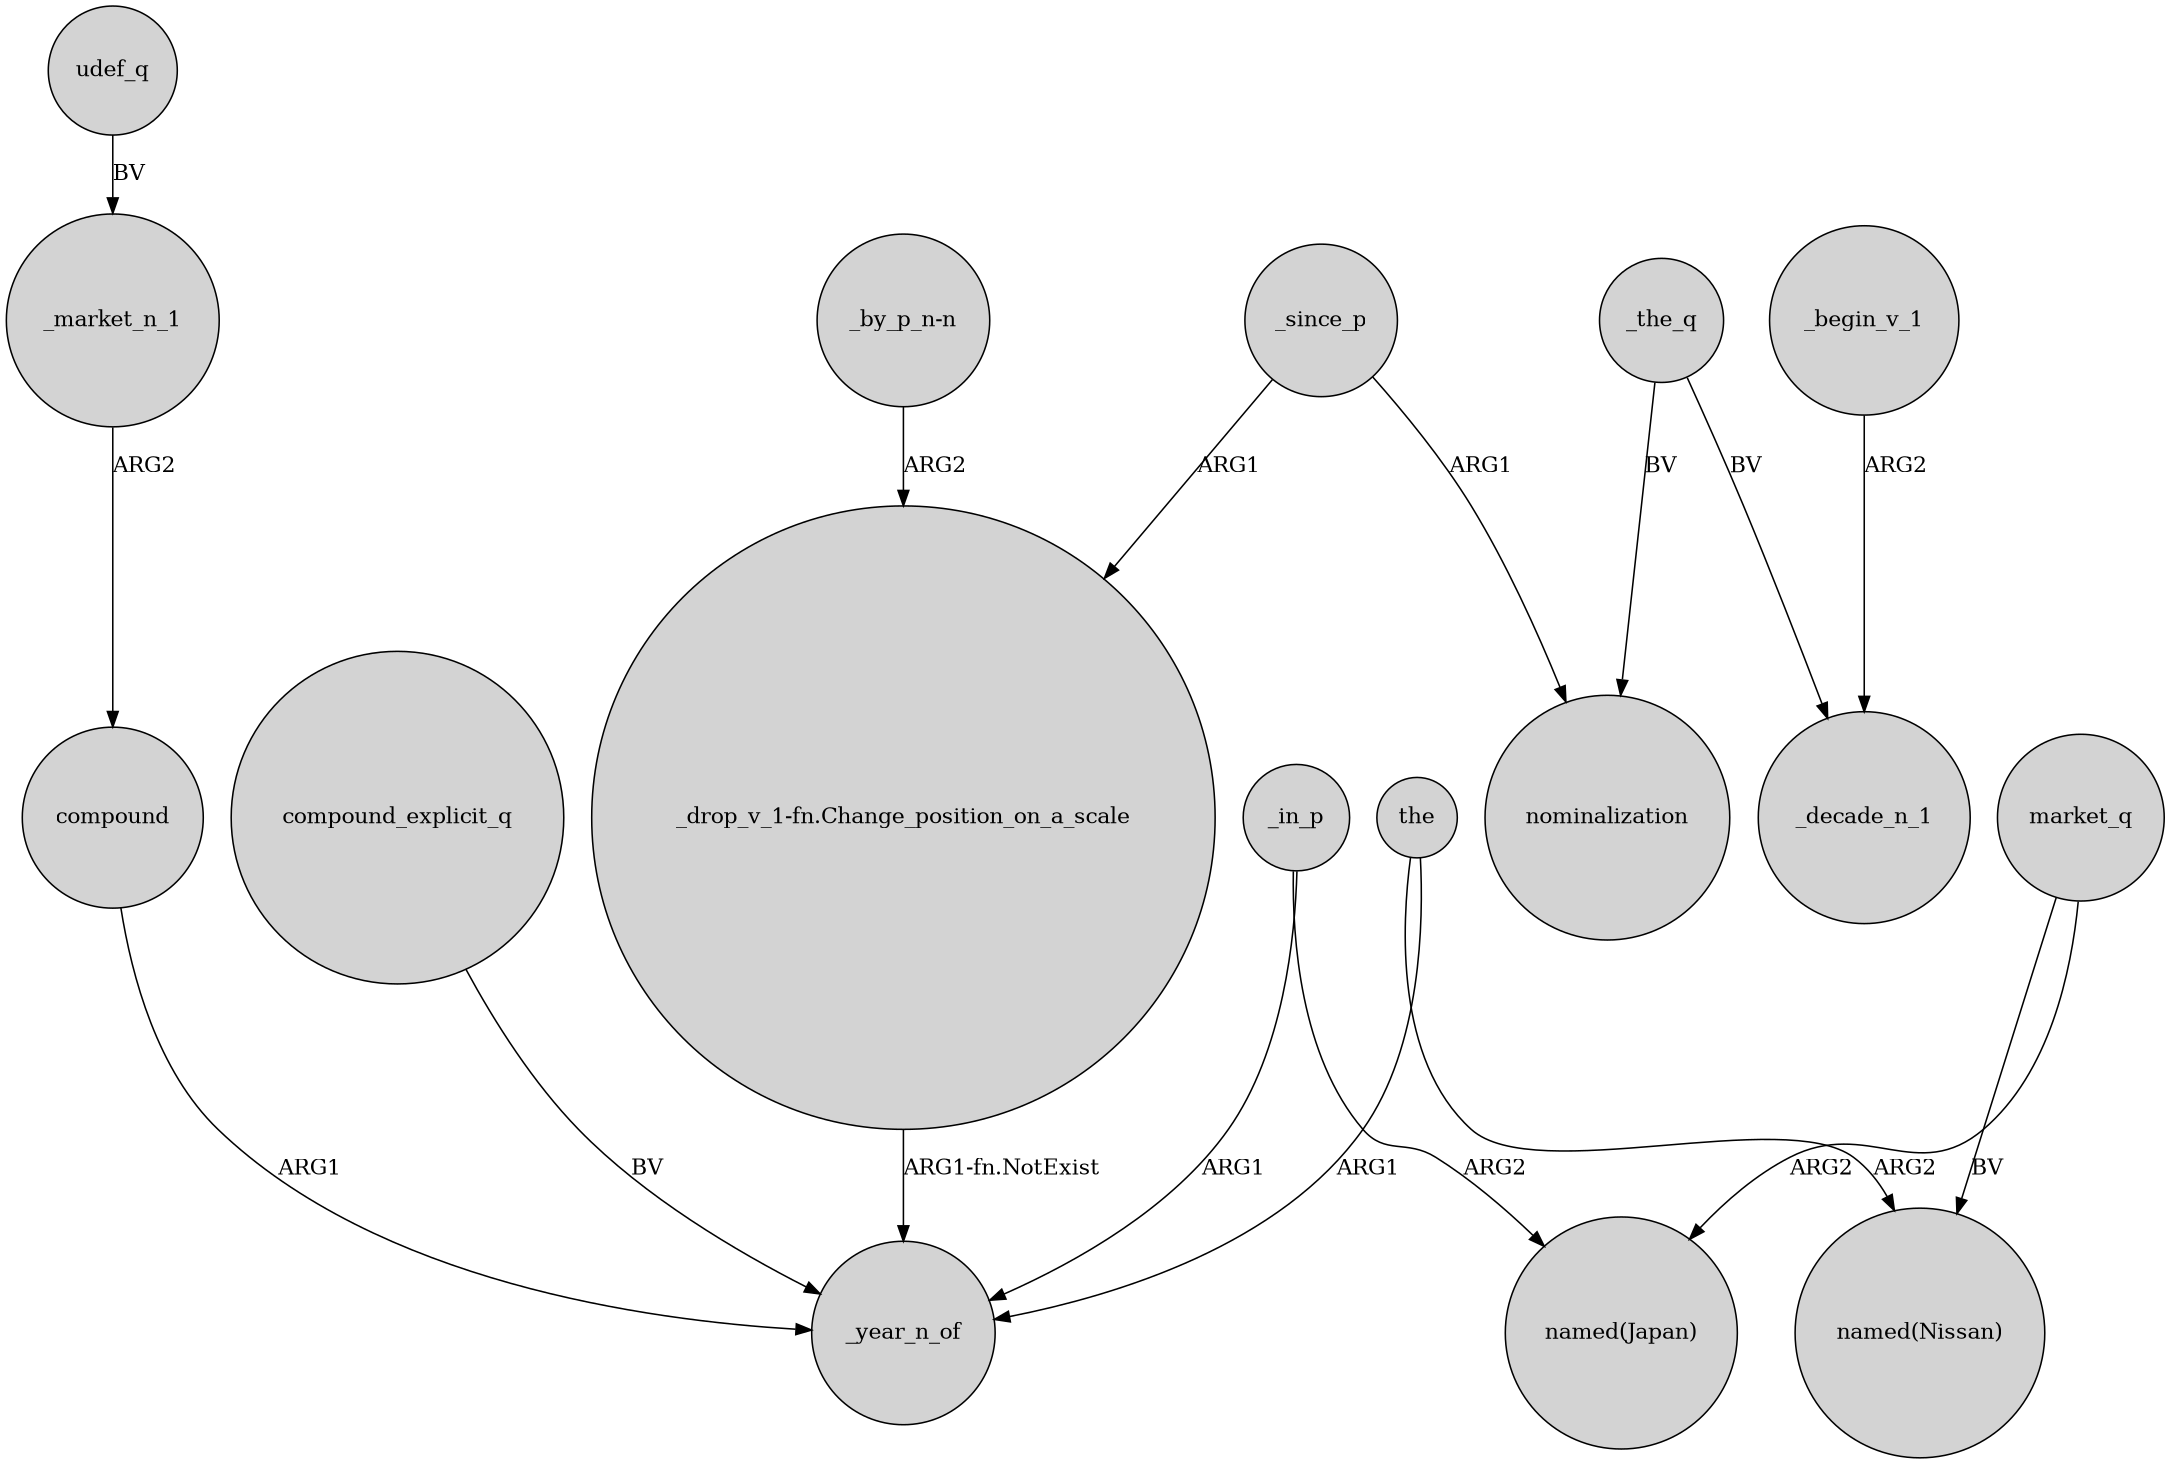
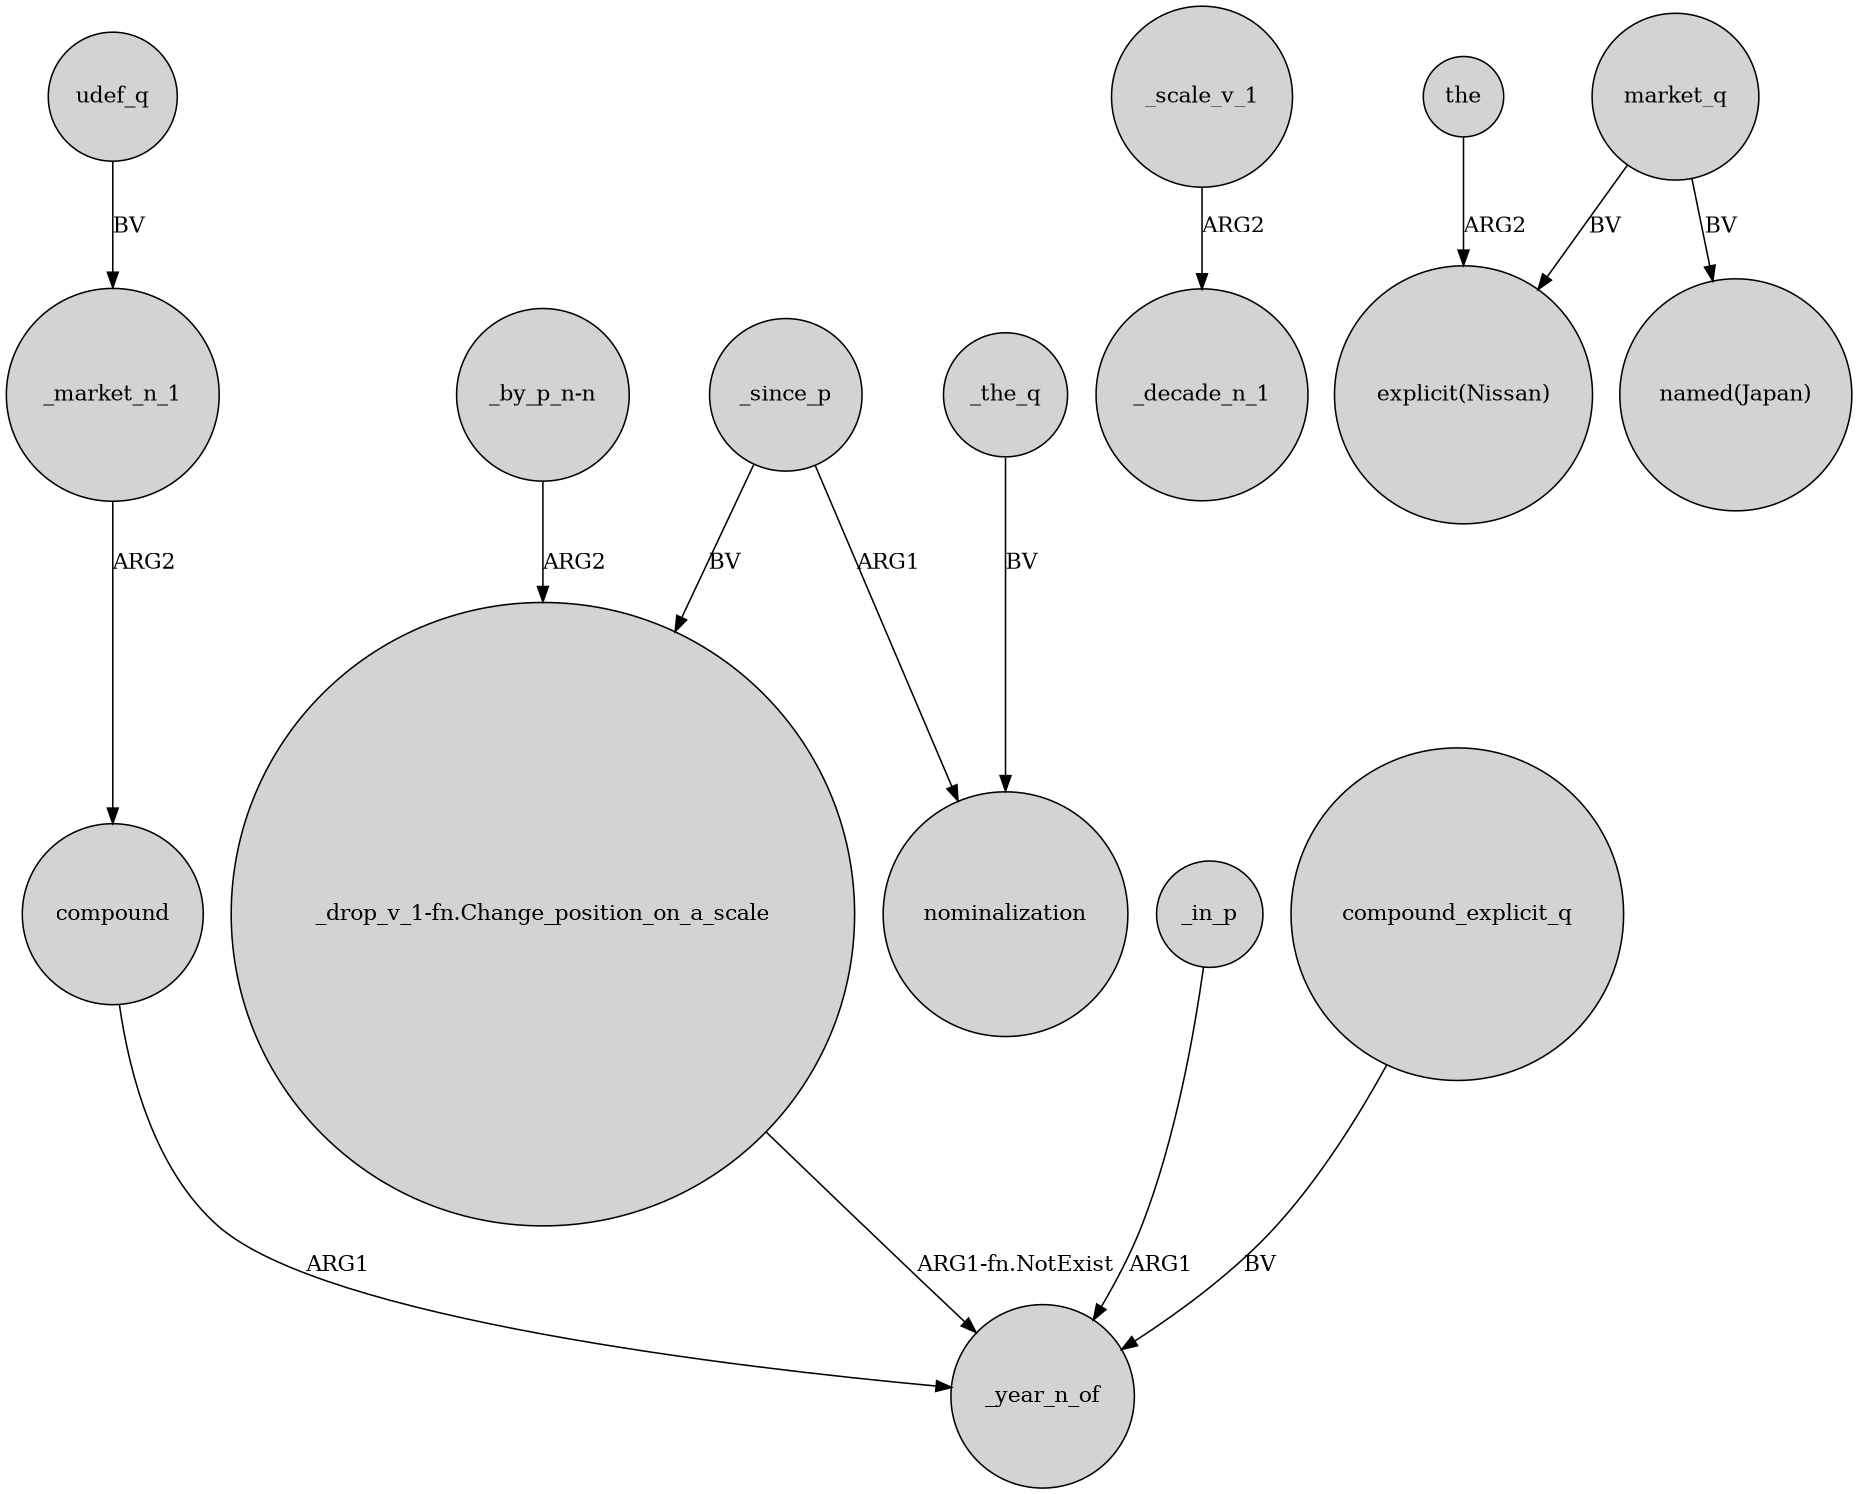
node "_begin_v_1": label "_begin_v_1" -> "_scale_v_1"
edge "_since_p" -> "_drop_v_1-fn.Change_position_on_a_scale": label "ARG1" -> "BV"
edge "_the_q" -> "_decade_n_1": removed, label "BV"
edge "_in_p" -> "named(Japan)": removed, label "ARG2"
edge "market_q" -> "named(Japan)": label "ARG2" -> "BV"
edge "the" -> "_year_n_of": removed, label "ARG1"
node "named(Nissan)": label "named(Nissan)" -> "explicit(Nissan)"
